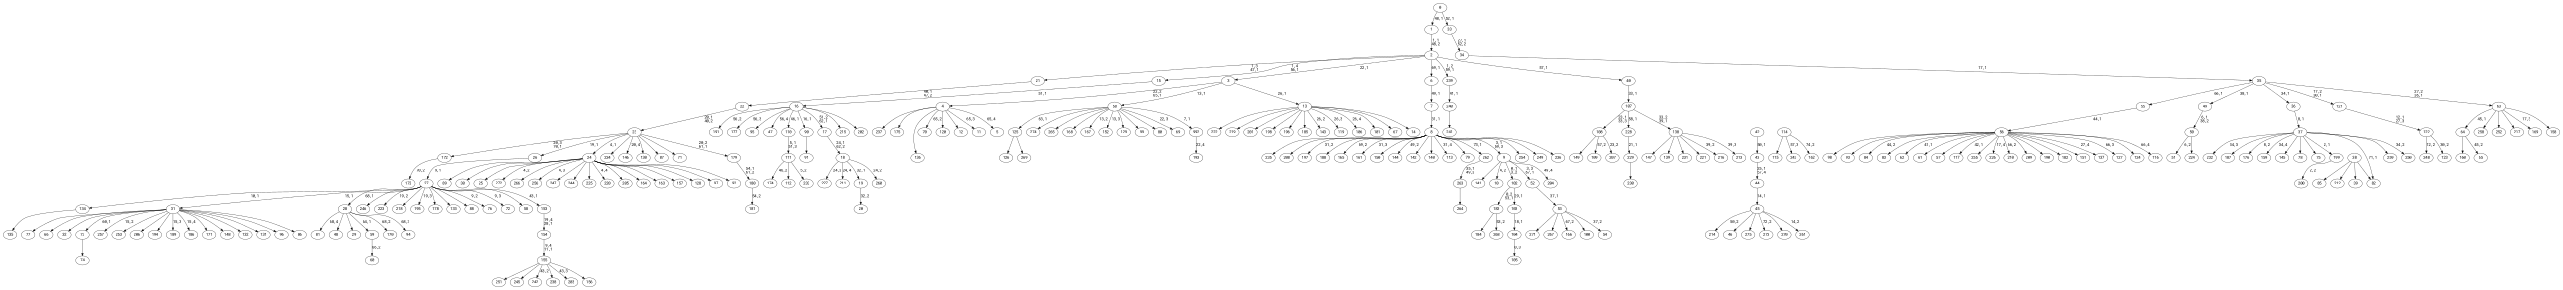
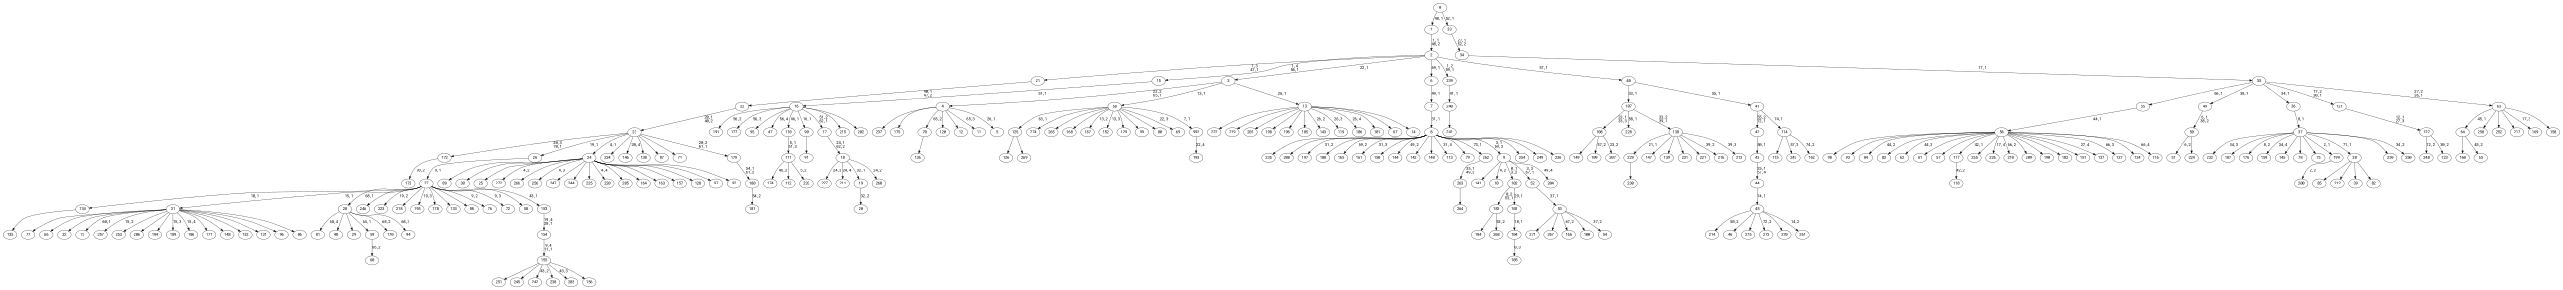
node "41": added
edge "4" -> "5": label "65,4" -> "26,1"
edge "4" -> "136": now "70" -> "136"
edge "37" -> "82": now "37" -> "38"
edge "228" -> "229": now "138" -> "229"
edge "56" -> "62": label "41,1" -> "44,3"
node "118": added
node "74": removed
